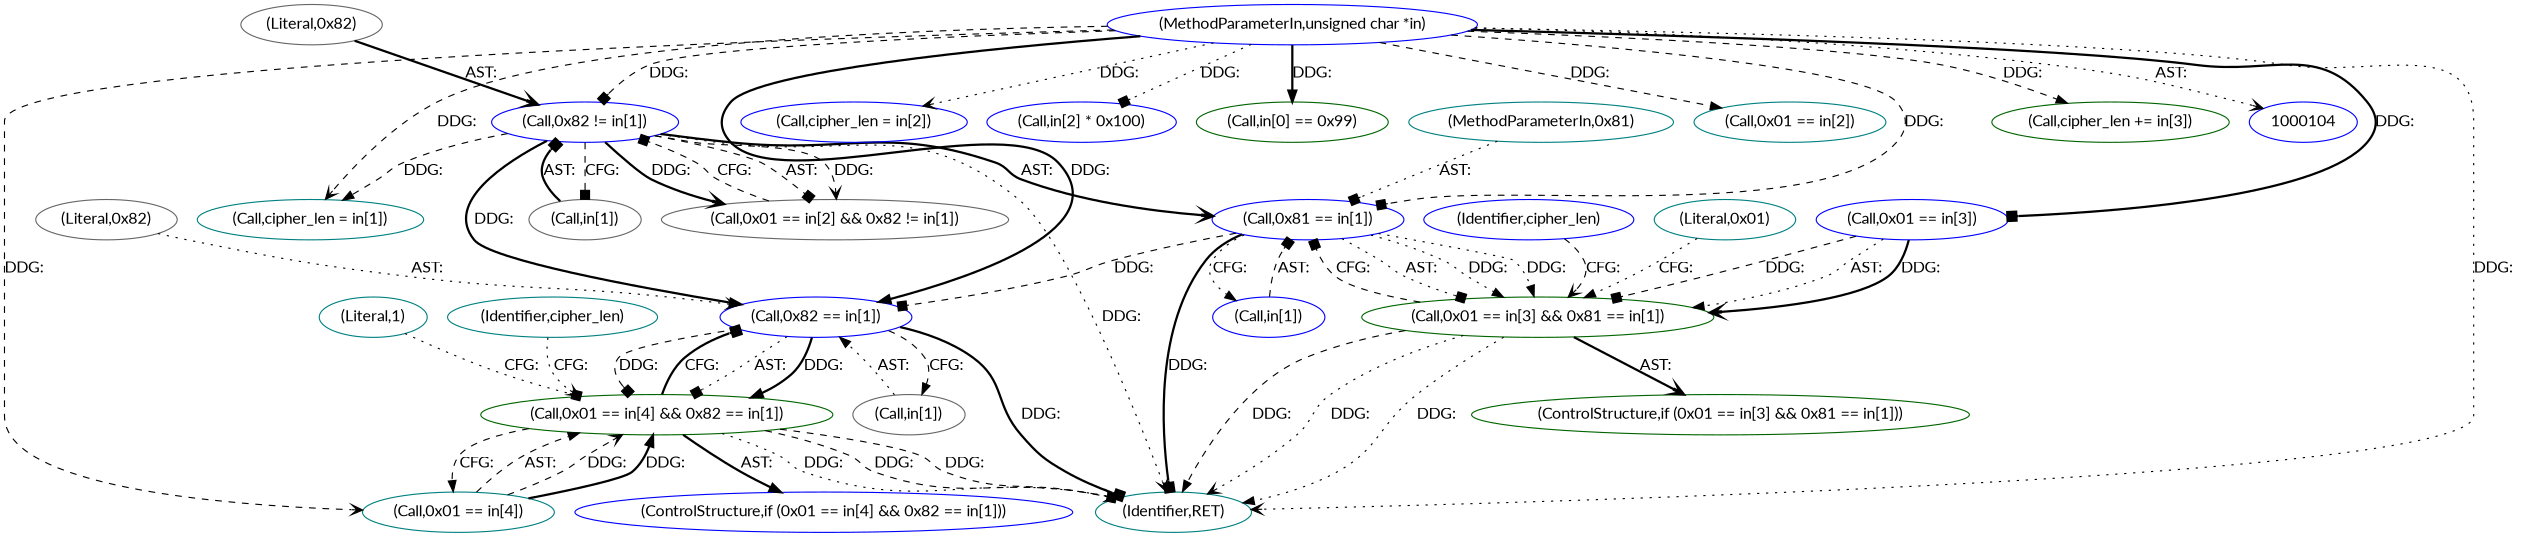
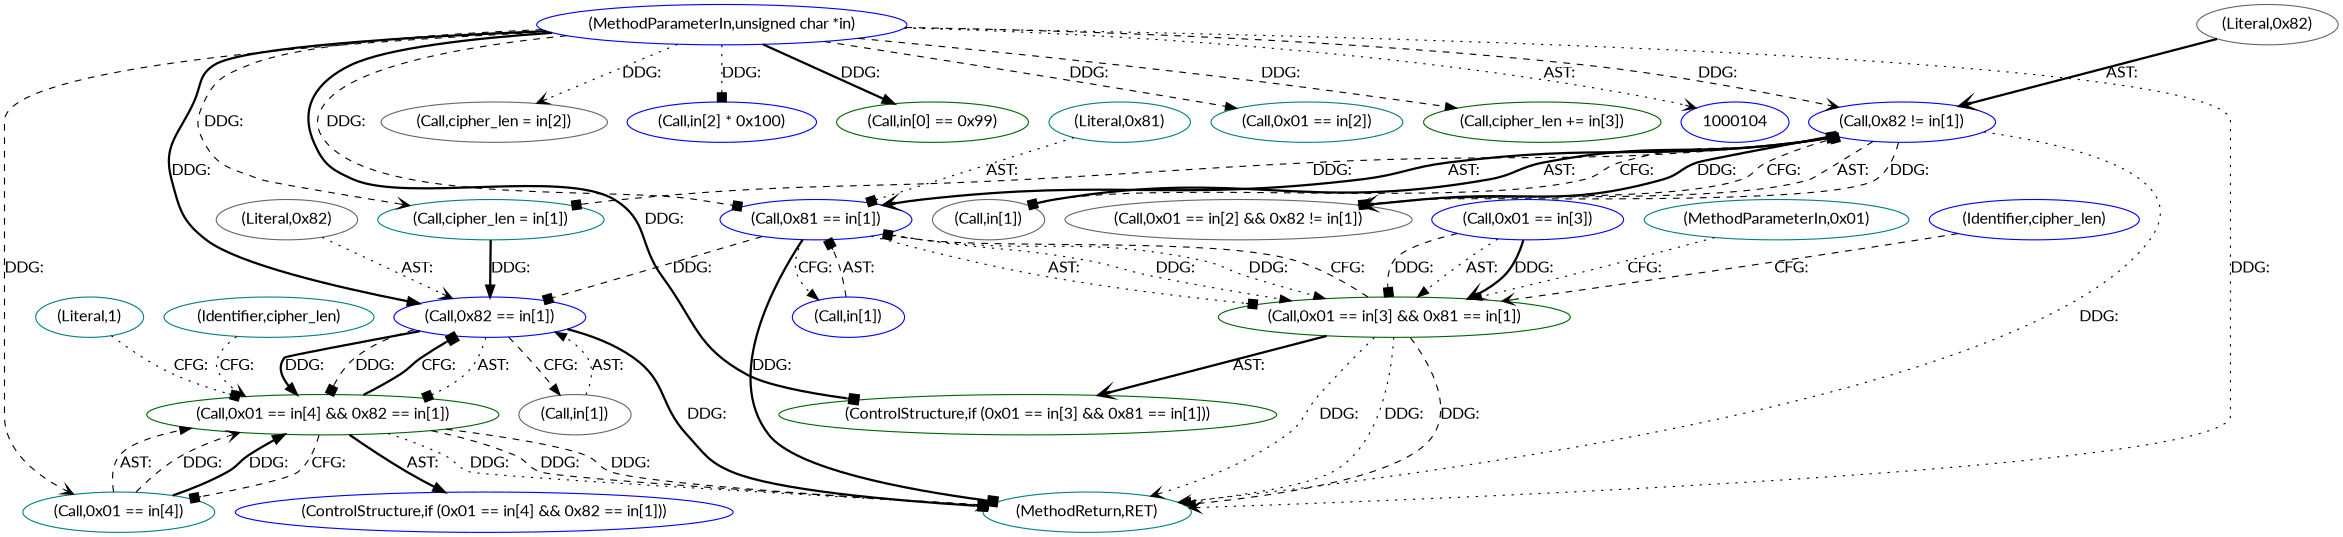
edge "(MethodParameterIn,unsigned char *in)" -> "(Call,0x82 != in[1])": arrowhead box -> vee
edge "(MethodParameterIn,unsigned char *in)" -> "(Call,0x01 == in[3])": now "(MethodParameterIn,unsigned char *in)" -> "(ControlStructure,if (0x01 == in[3] && 0x81 == in[1]))"
node "(Call,cipher_len = in[2])": color blue -> gray40
node "(MethodParameterIn,0x81)": label "(MethodParameterIn,0x81)" -> "(Literal,0x81)"
edge "(Call,0x82 != in[1])" -> "(Call,cipher_len = in[1])": arrowhead normal -> box
node "(Literal,0x01)": label "(Literal,0x01)" -> "(MethodParameterIn,0x01)"
edge "(Call,0x82 != in[1])" -> "(Call,0x82 == in[1])": now "(Call,cipher_len = in[1])" -> "(Call,0x82 == in[1])"
edge "(Call,0x01 == in[4] && 0x82 == in[1])" -> "(Call,0x01 == in[4])": arrowhead normal -> box
node "(Identifier,RET)": label "(Identifier,RET)" -> "(MethodReturn,RET)"
